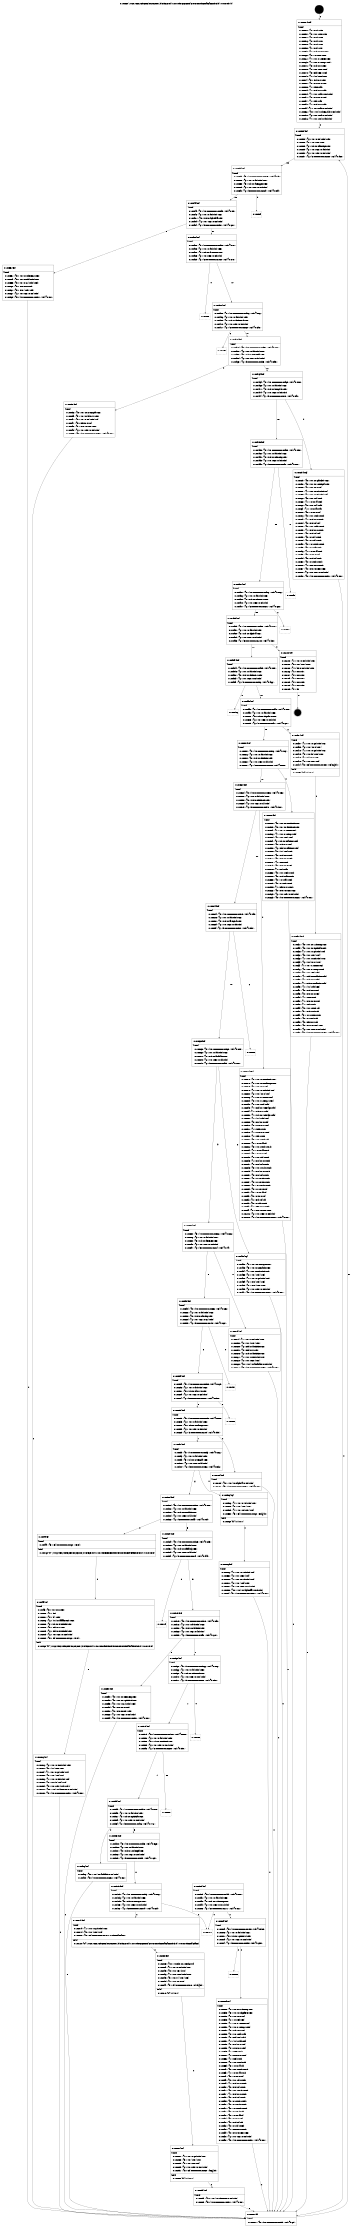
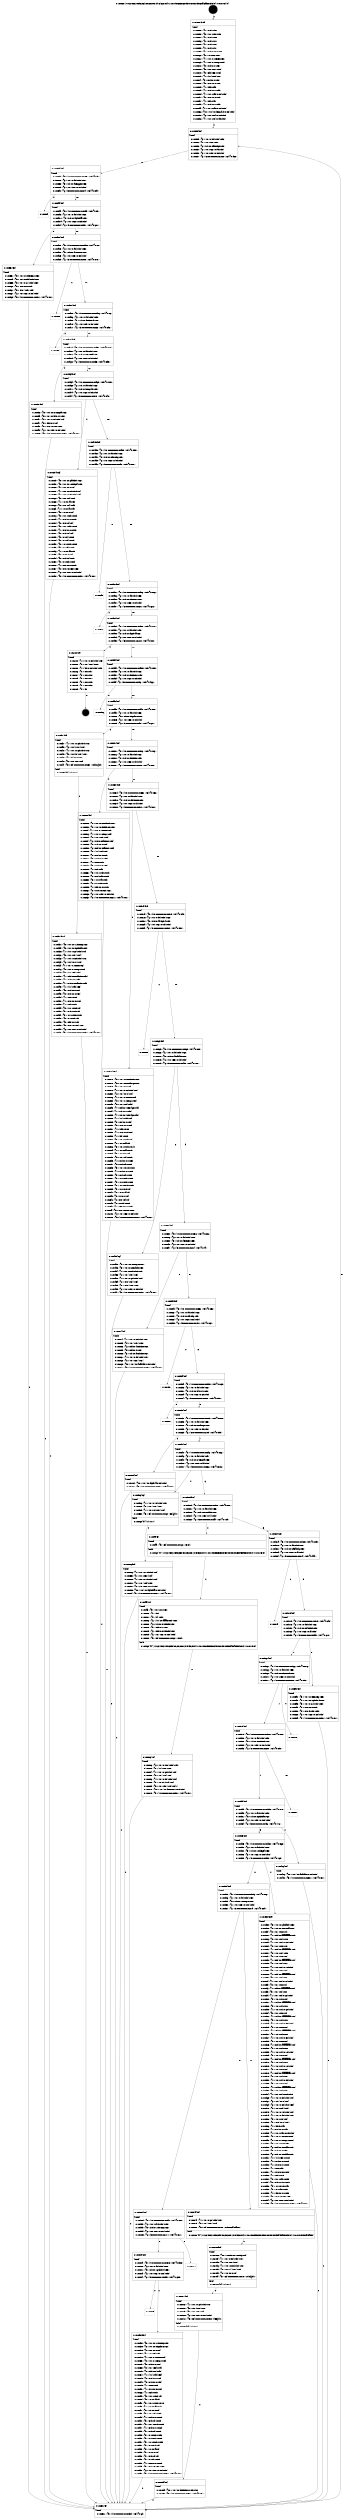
edge "0x401bd1 [28]" -> "0x402474": now "0x401bd1 [28]" -> "0x401bed [28]"
node "0x401cb5 [309]": added
